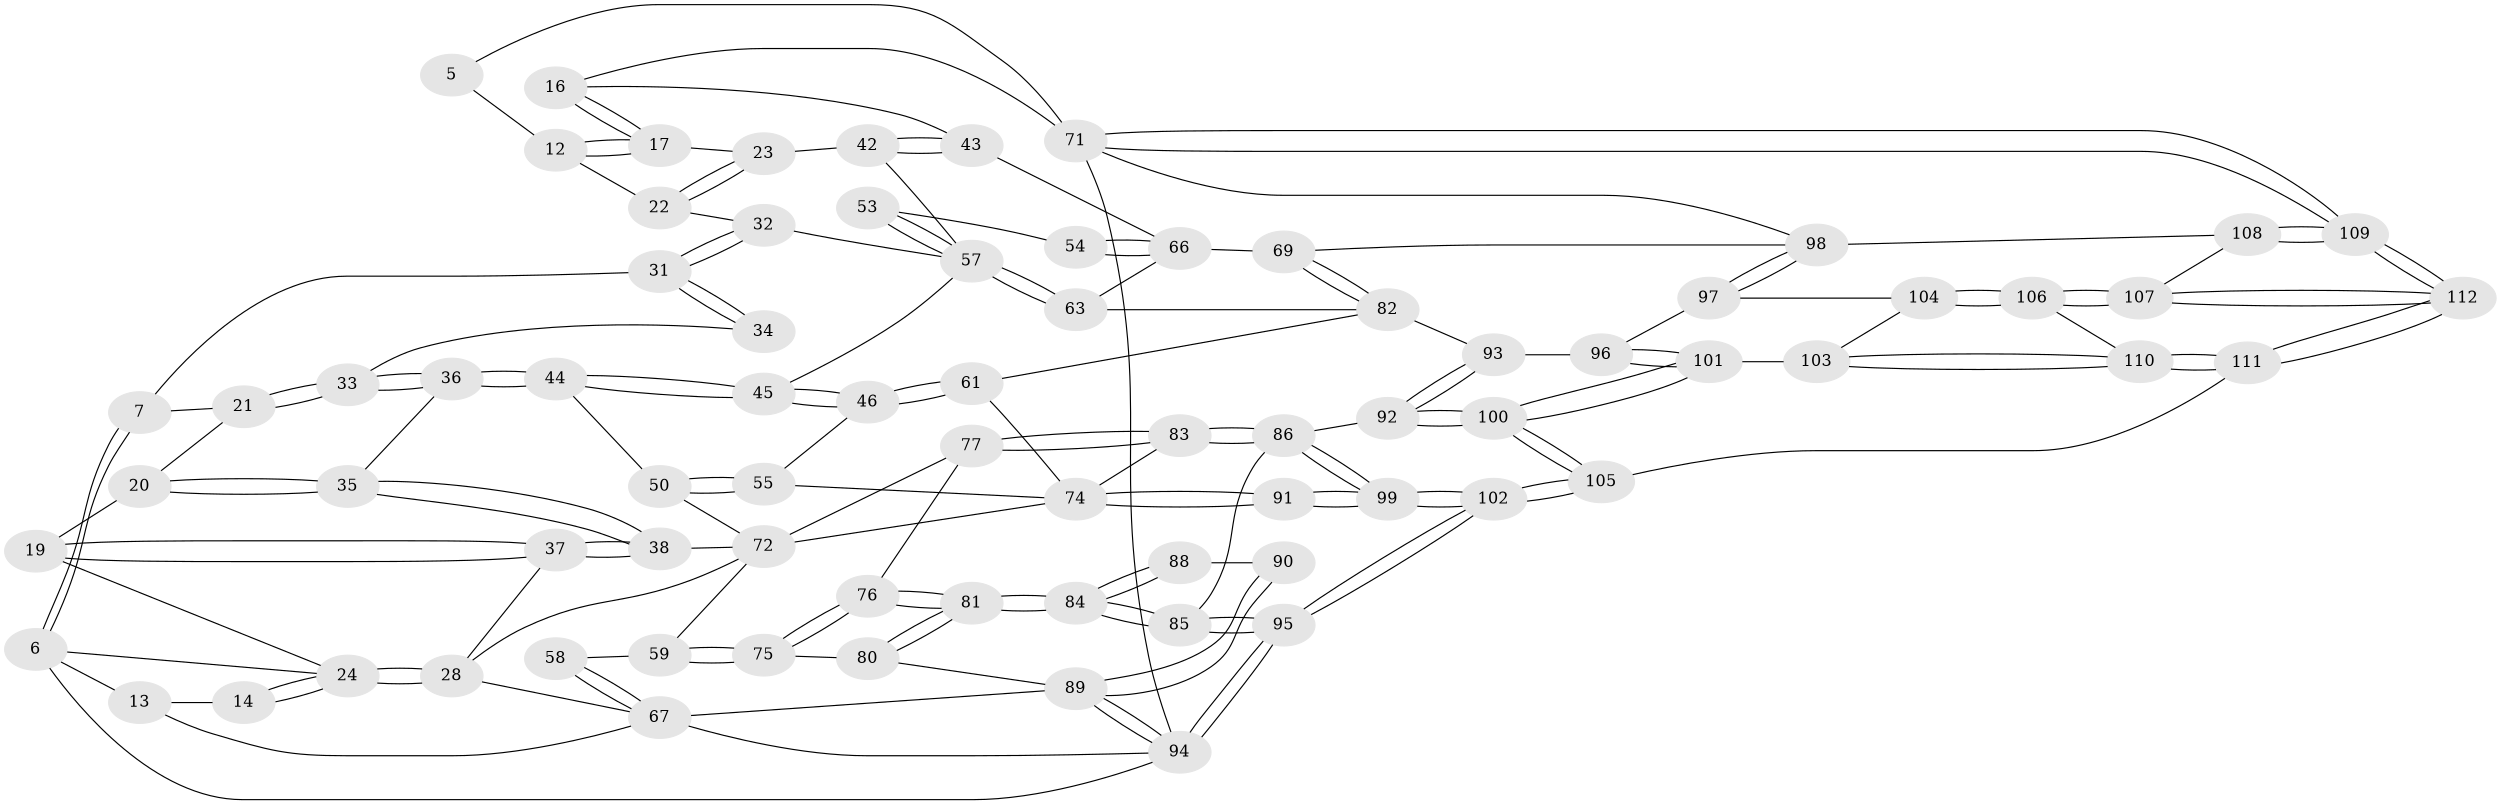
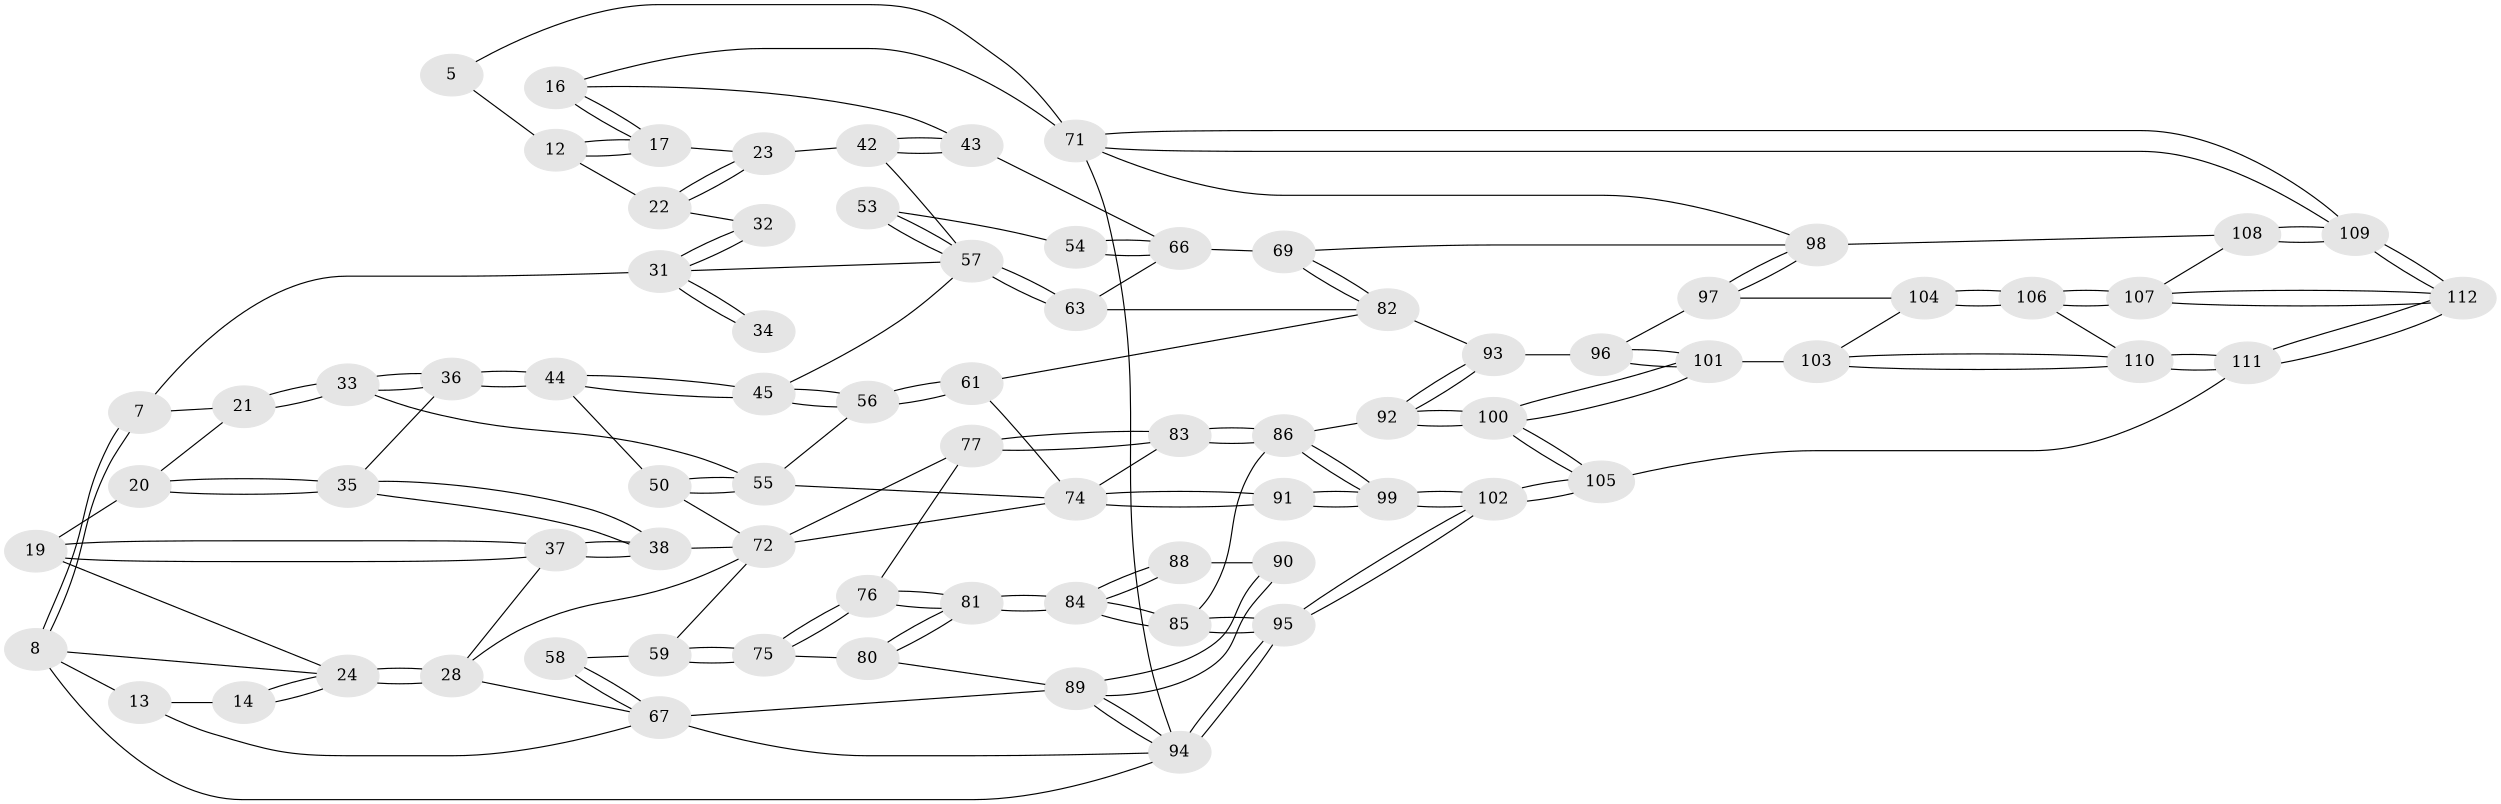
edge "32" -- "57": now "31" -- "57"
edge "34" -- "33": now "55" -- "33"
node "46": label "46" -> "56"
node "6": label "6" -> "8"
